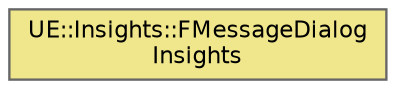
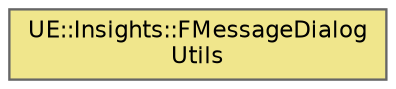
node "UE::Insights::FMessageDialog Insights": label "UE::Insights::FMessageDialog Insights" -> "UE::Insights::FMessageDialog Utils"
